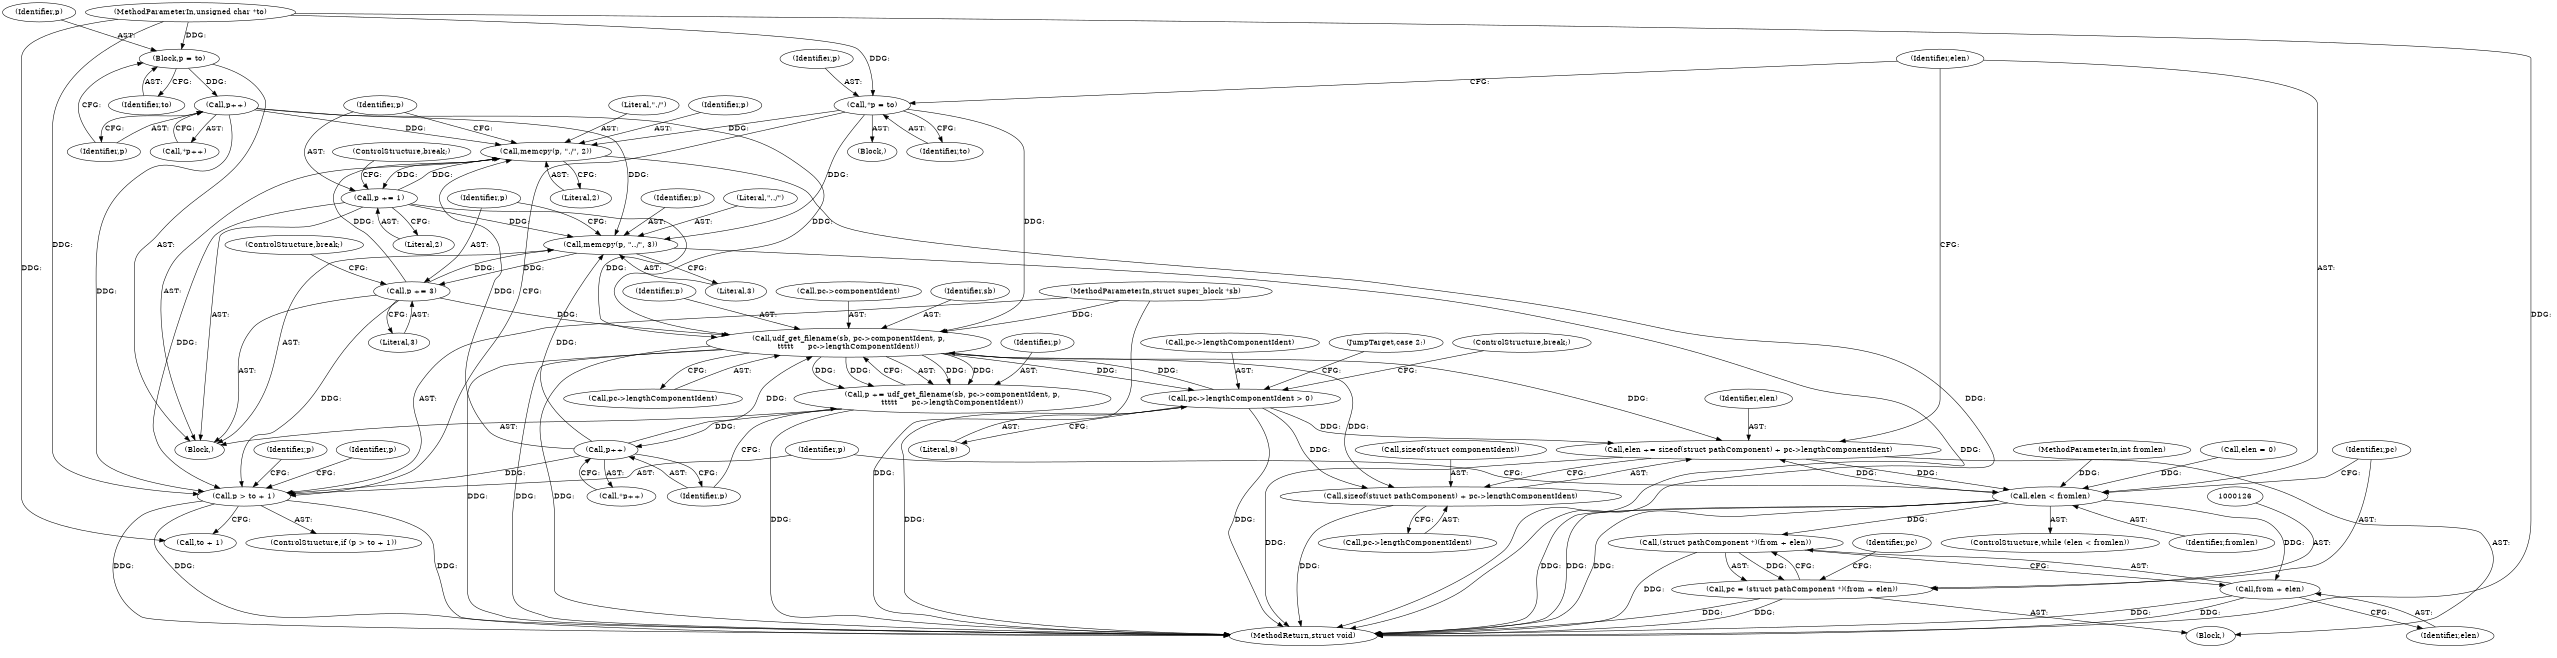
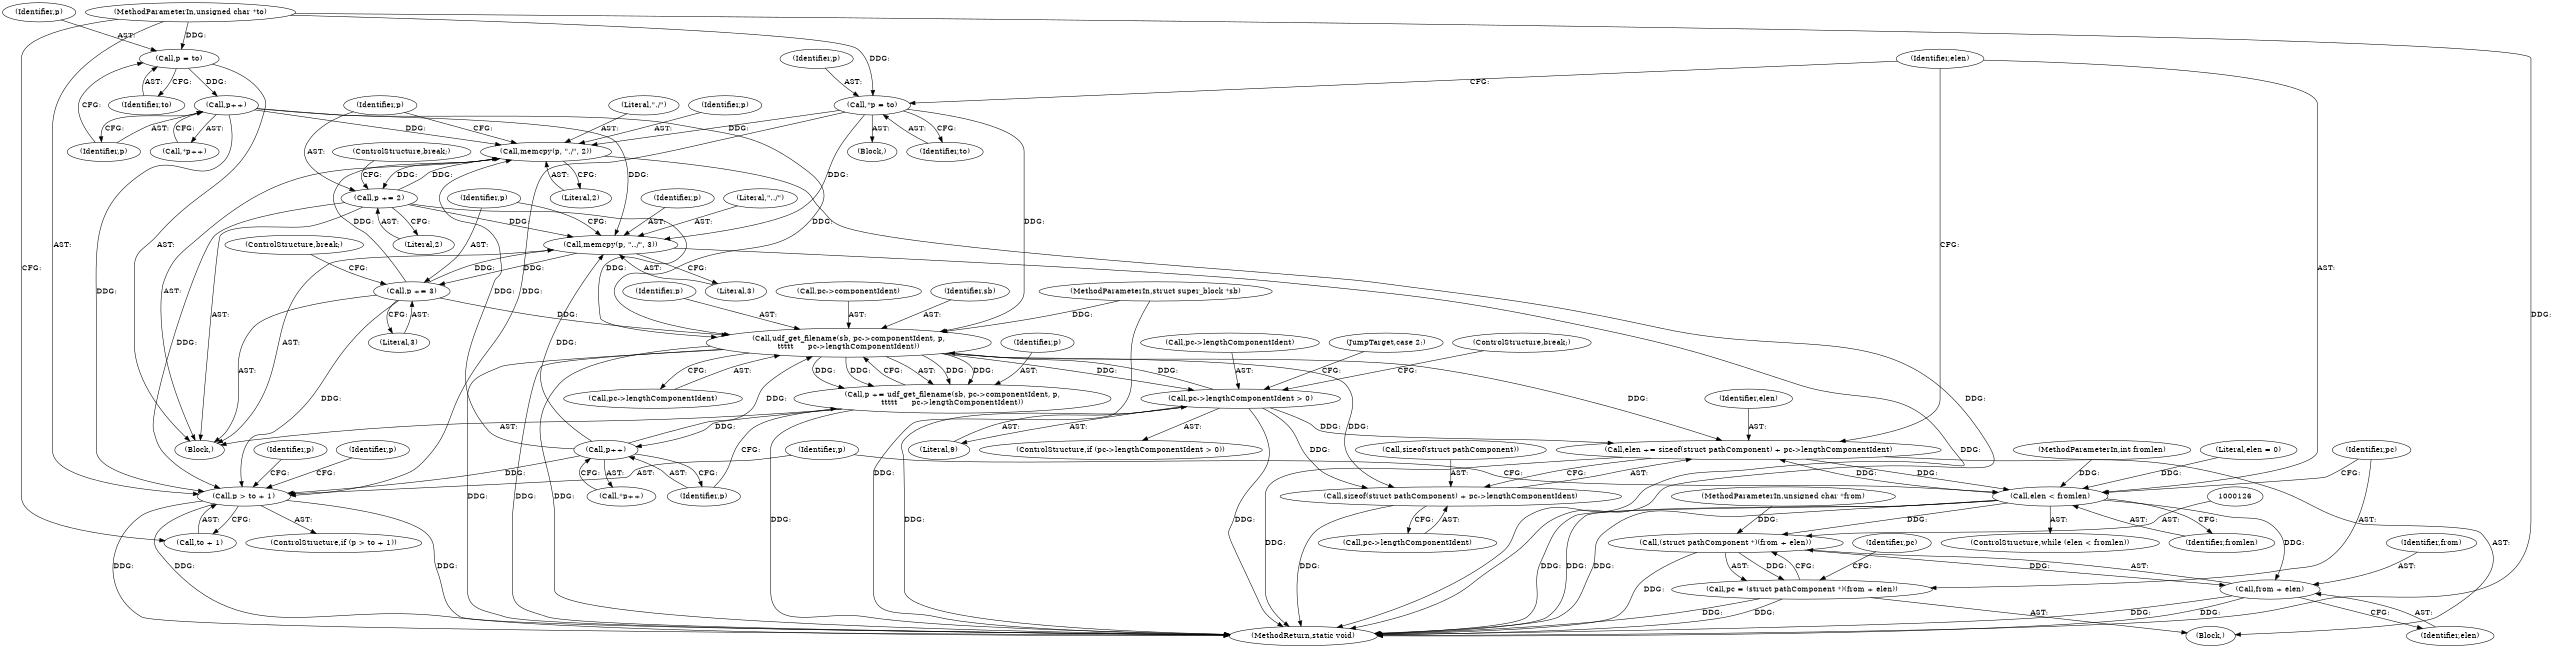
node "(Block,p = to)": label "(Block,p = to)" -> "(Call,p = to)"
node "(Call,p += 1)": label "(Call,p += 1)" -> "(Call,p += 2)"
edge "(MethodParameterIn,unsigned char *to)" -> "(Call,p > to + 1)": label "DDG: " -> "AST: "
edge "(MethodParameterIn,unsigned char *to)" -> "(Call,to + 1)": label "DDG: " -> "CFG: "
edge "(Call,*p = to)" -> "(Call,p > to + 1)": label "CFG: " -> "DDG: "
edge "(MethodParameterIn,struct super_block *sb)" -> "(Call,p > to + 1)": now "(Call,to + 1)" -> "(Call,p > to + 1)"
edge "(Call,pc->lengthComponentIdent > 0)" -> "(Literal,9)": label "CFG: " -> "AST: "
node "(ControlStructure,if (pc->lengthComponentIdent > 0))": added
node "(Call,sizeof(struct componentIdent))": label "(Call,sizeof(struct componentIdent))" -> "(Call,sizeof(struct pathComponent))"
node "(Call,elen = 0)": label "(Call,elen = 0)" -> "(Literal,elen = 0)"
node "(MethodParameterIn,unsigned char *from)": added
edge "(Call,elen < fromlen)" -> "(Identifier,fromlen)": added, label "CFG:"
node "(Identifier,from)": added
edge "(Call,(struct pathComponent *)(from + elen))" -> "(Call,from + elen)": label "CFG: " -> "DDG: "
edge "1000126" -> "(Call,pc = (struct pathComponent *)(from + elen))": now "1000126" -> "(Call,(struct pathComponent *)(from + elen))"
node "(MethodReturn,struct void)": label "(MethodReturn,struct void)" -> "(MethodReturn,static void)"
